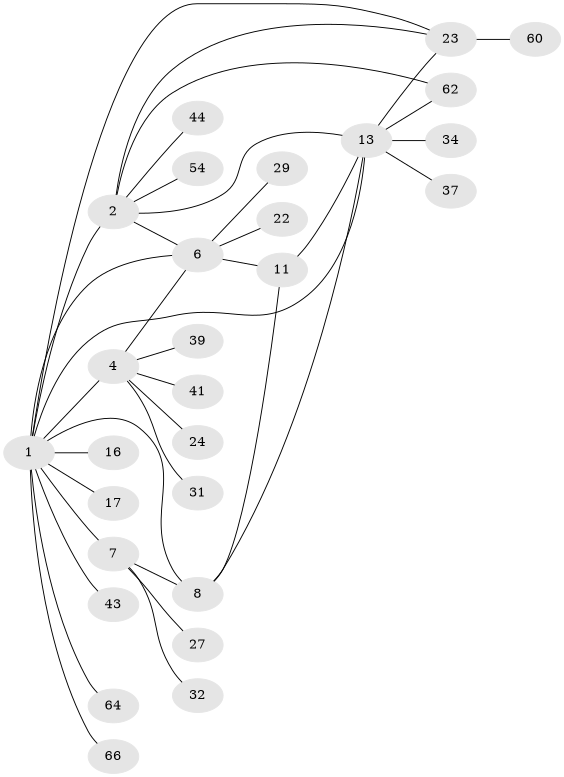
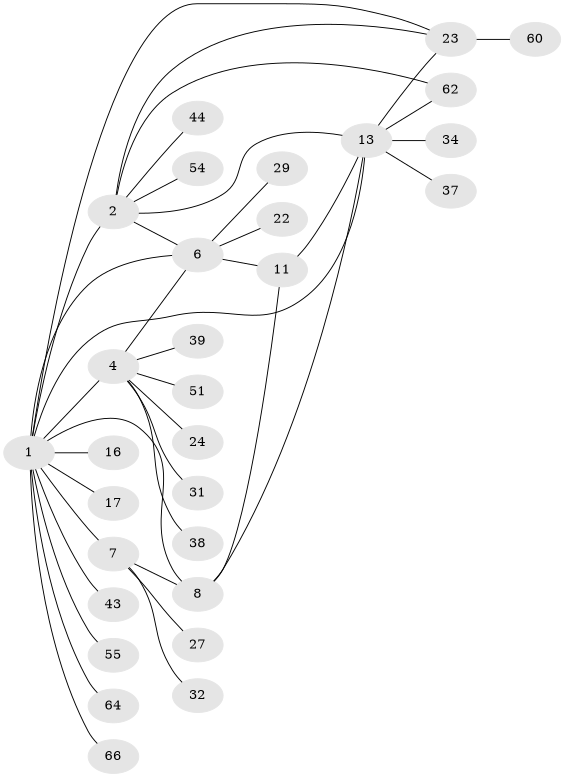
node "41": label "41" -> "51"
node "38": added
node "55": added
